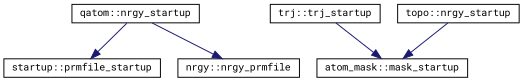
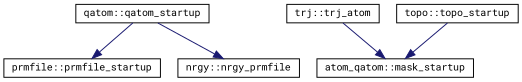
node "qatom::nrgy_startup": label "qatom::nrgy_startup" -> "qatom::qatom_startup"
node "trj::trj_startup": label "trj::trj_startup" -> "trj::trj_atom"
node "topo::nrgy_startup": label "topo::nrgy_startup" -> "topo::topo_startup"
node "startup::prmfile_startup": label "startup::prmfile_startup" -> "prmfile::prmfile_startup"
node "atom_mask::mask_startup": label "atom_mask::mask_startup" -> "atom_qatom::mask_startup"
